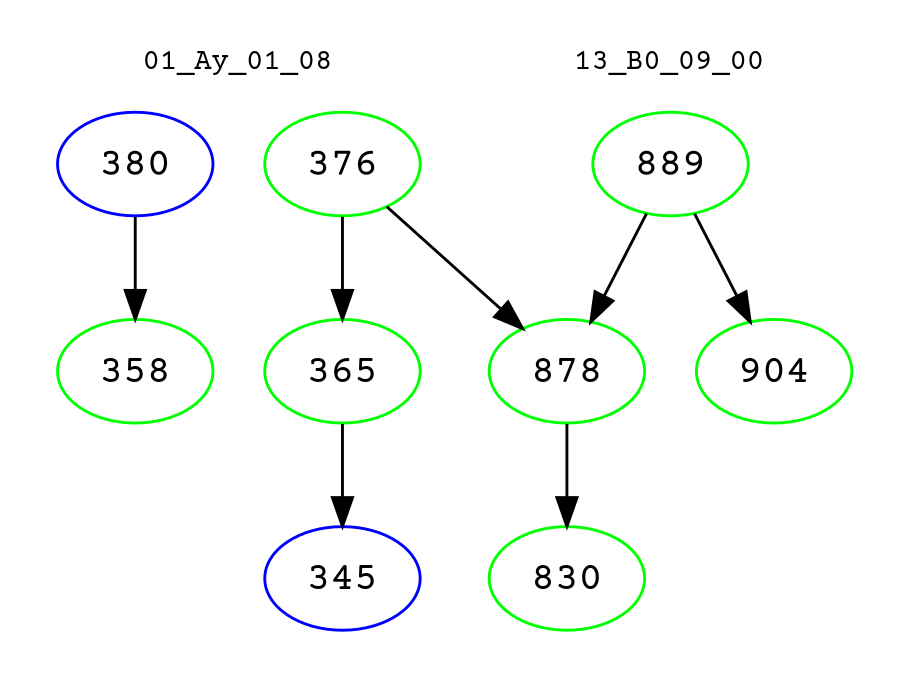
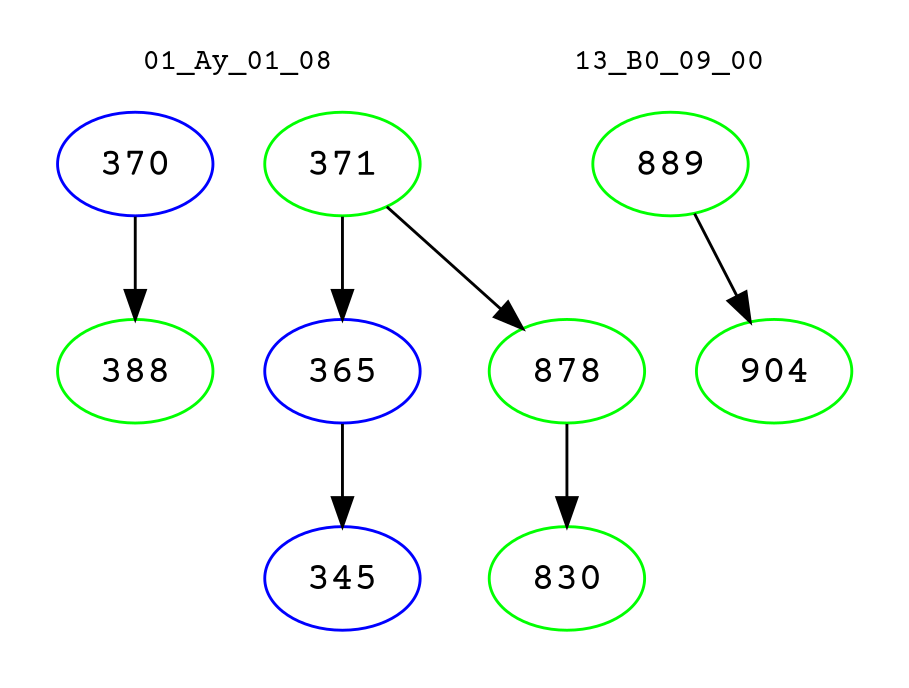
node "380": label "380" -> "370"
node "376": label "376" -> "371"
edge "889" -> "878": removed
node "358": label "358" -> "388"
node "365": color green -> blue
